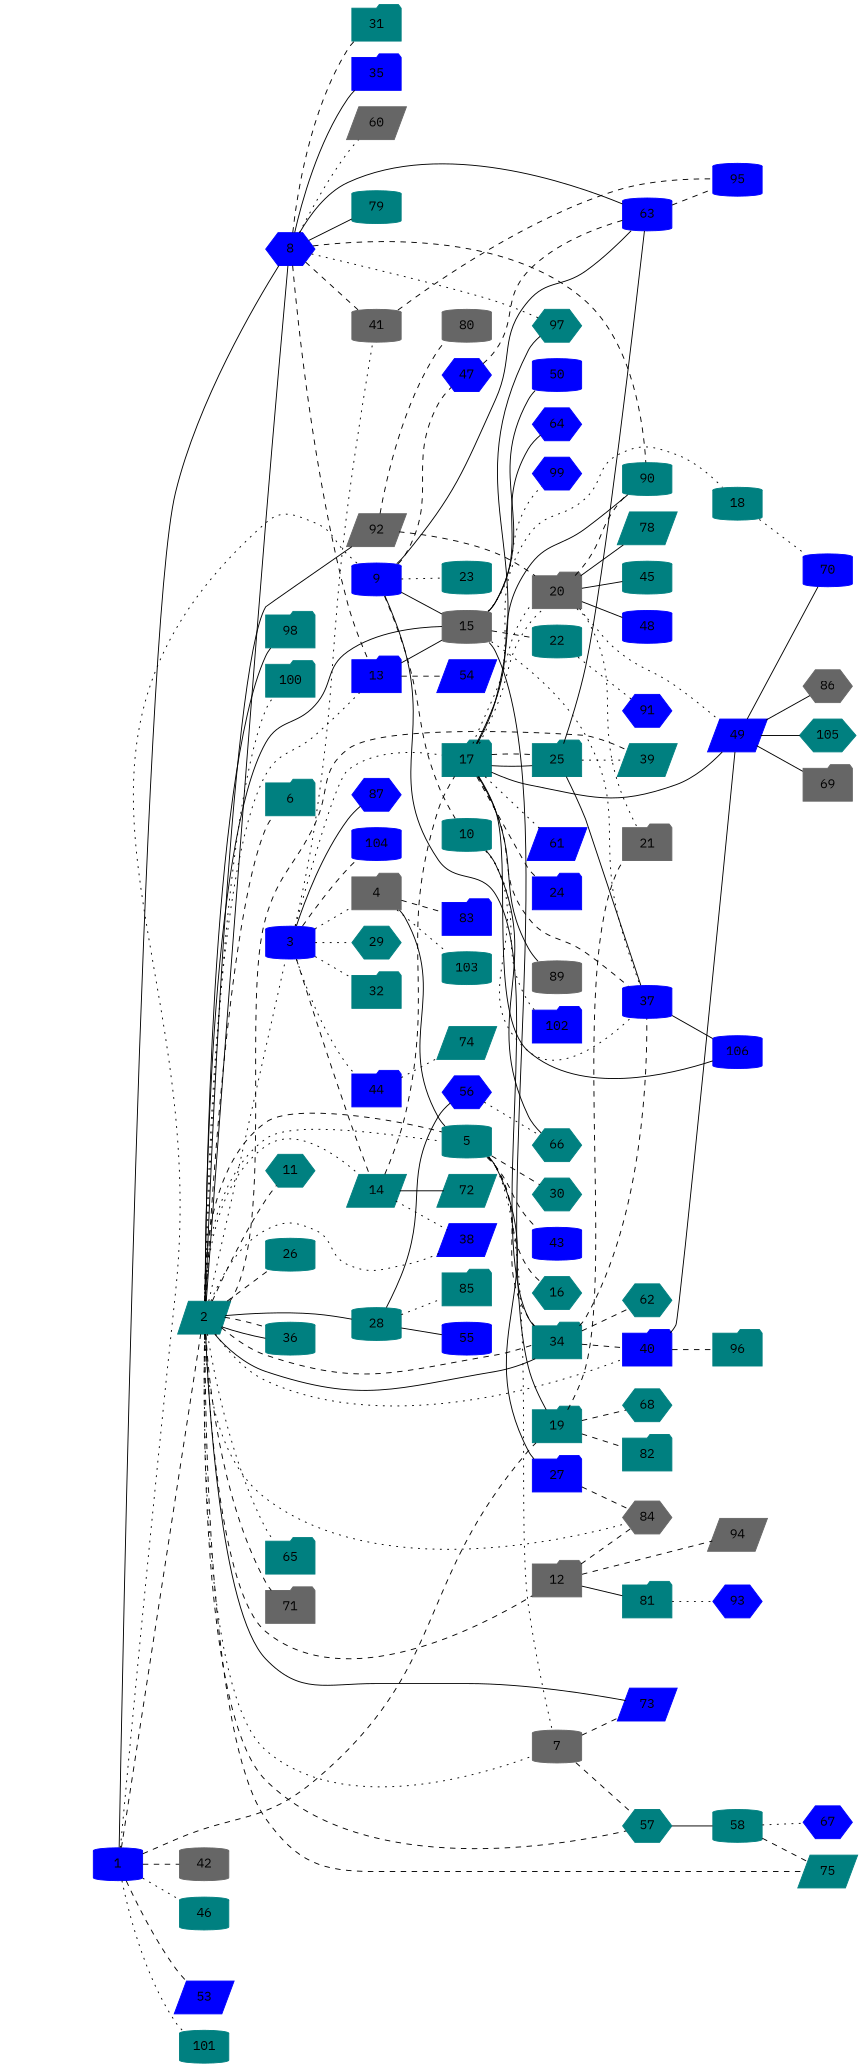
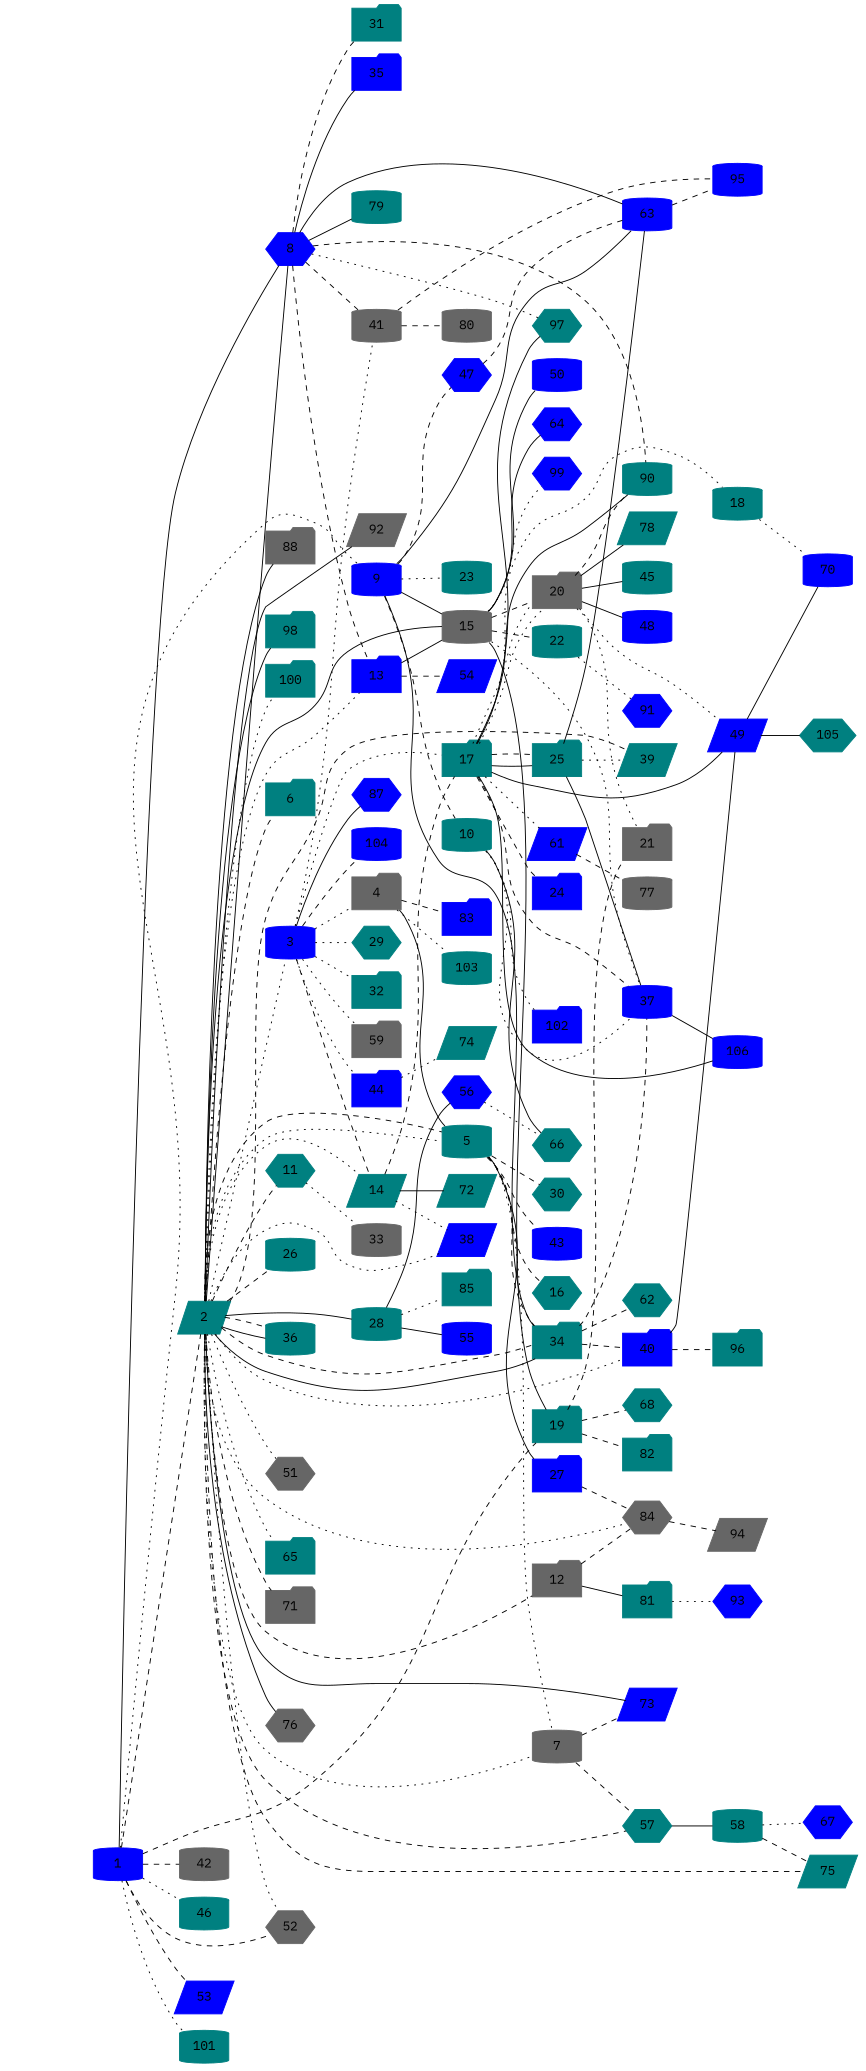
node "60": removed
edge "80" -- "92": now "80" -- "41"
edge "92" -- "20": now "15" -- "20"
node "88": added
node "86": removed
node "69": removed
node "77": added
node "89": removed
node "59": added
node "33": added
node "51": added
edge "94" -- "12": now "94" -- "84"
node "76": added
node "52": added
